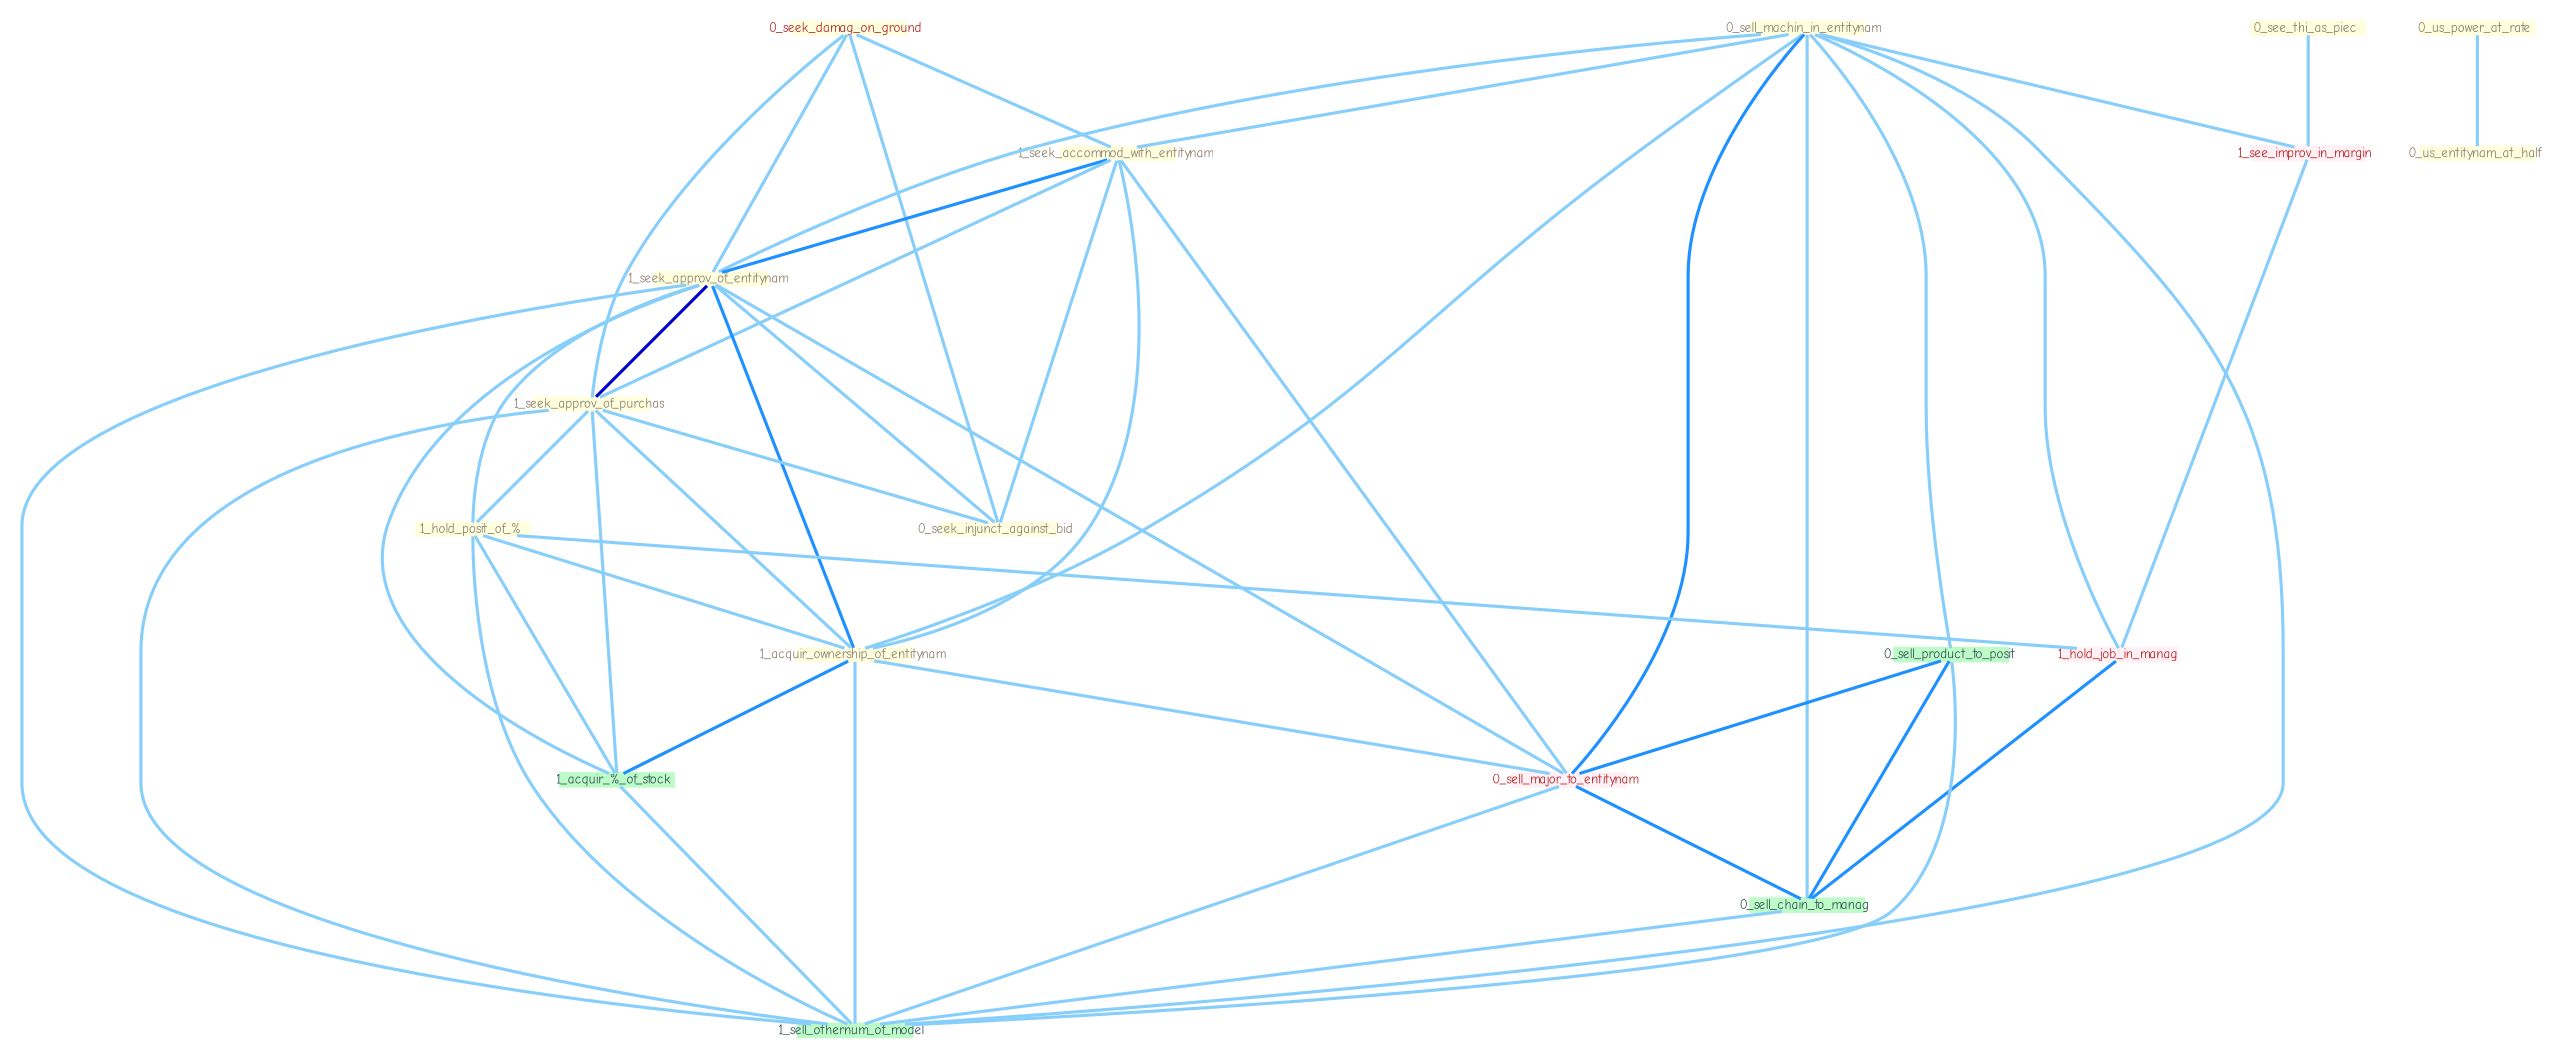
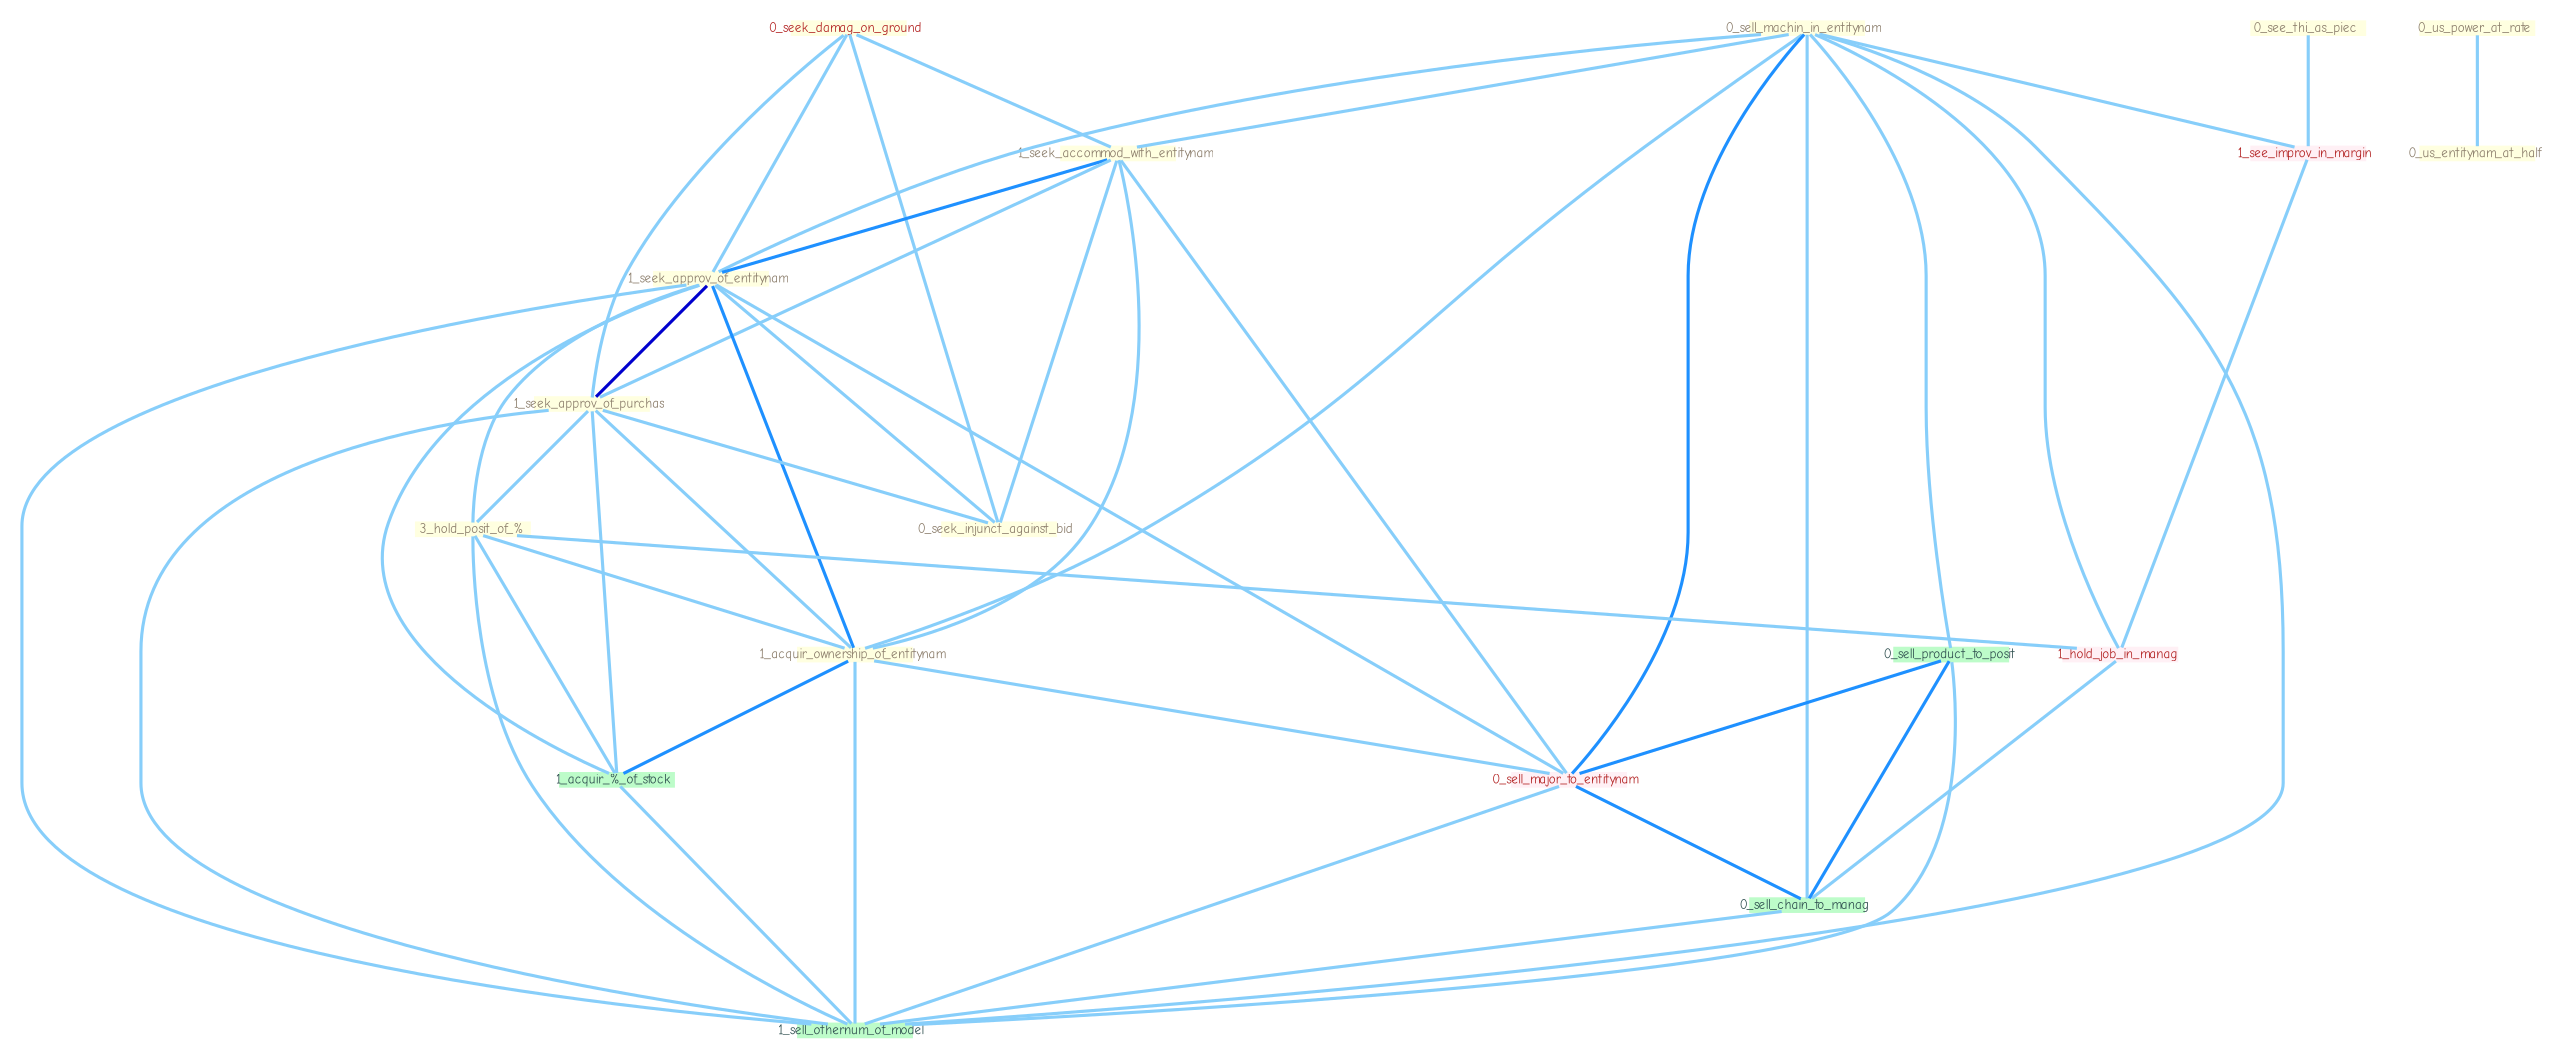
node "1_hold_posit_of_%": label "1_hold_posit_of_%" -> "3_hold_posit_of_%"
edge "1_hold_job_in_manag" -- "0_sell_chain_to_manag": color #1e90ff -> #87cefa
